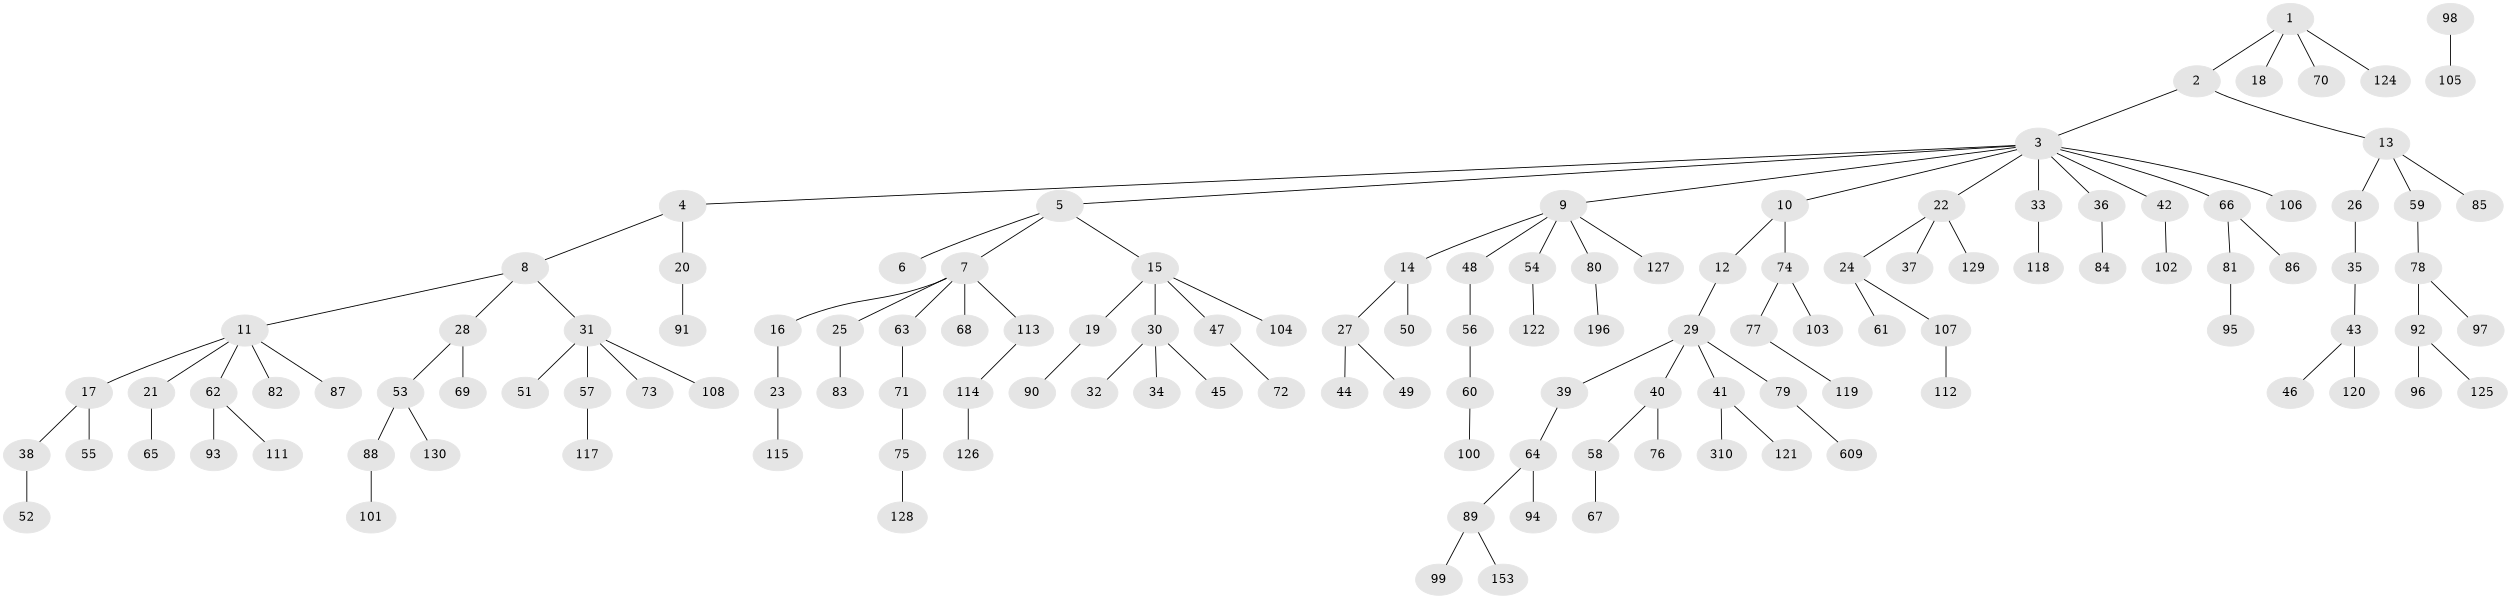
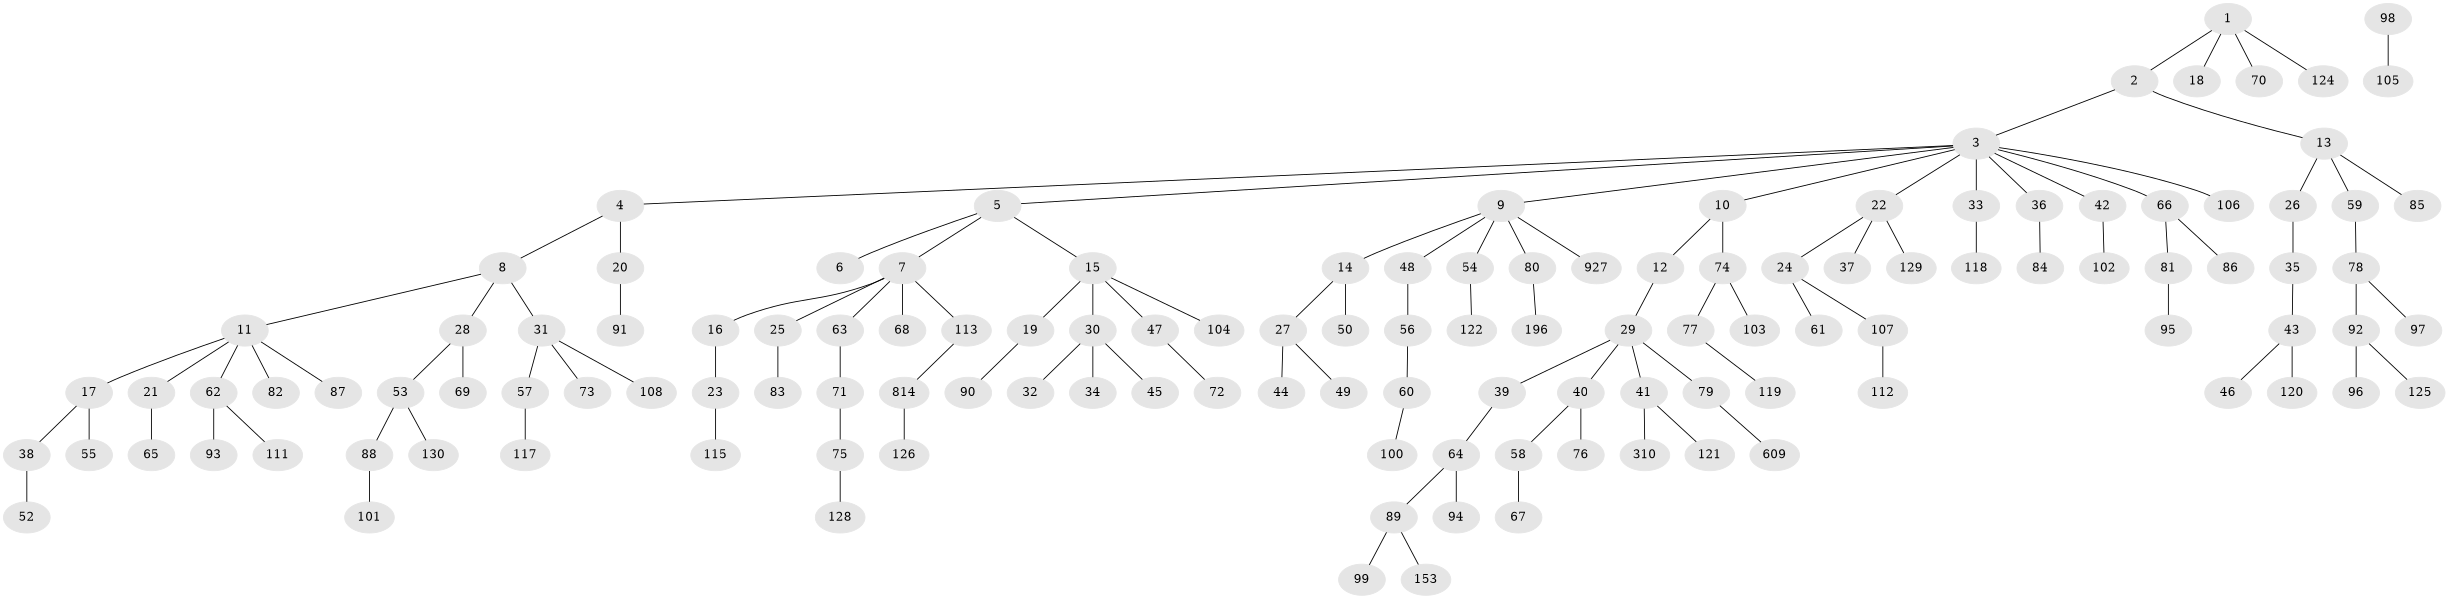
node "127": label "127" -> "927"
node "51": removed
node "114": label "114" -> "814"
